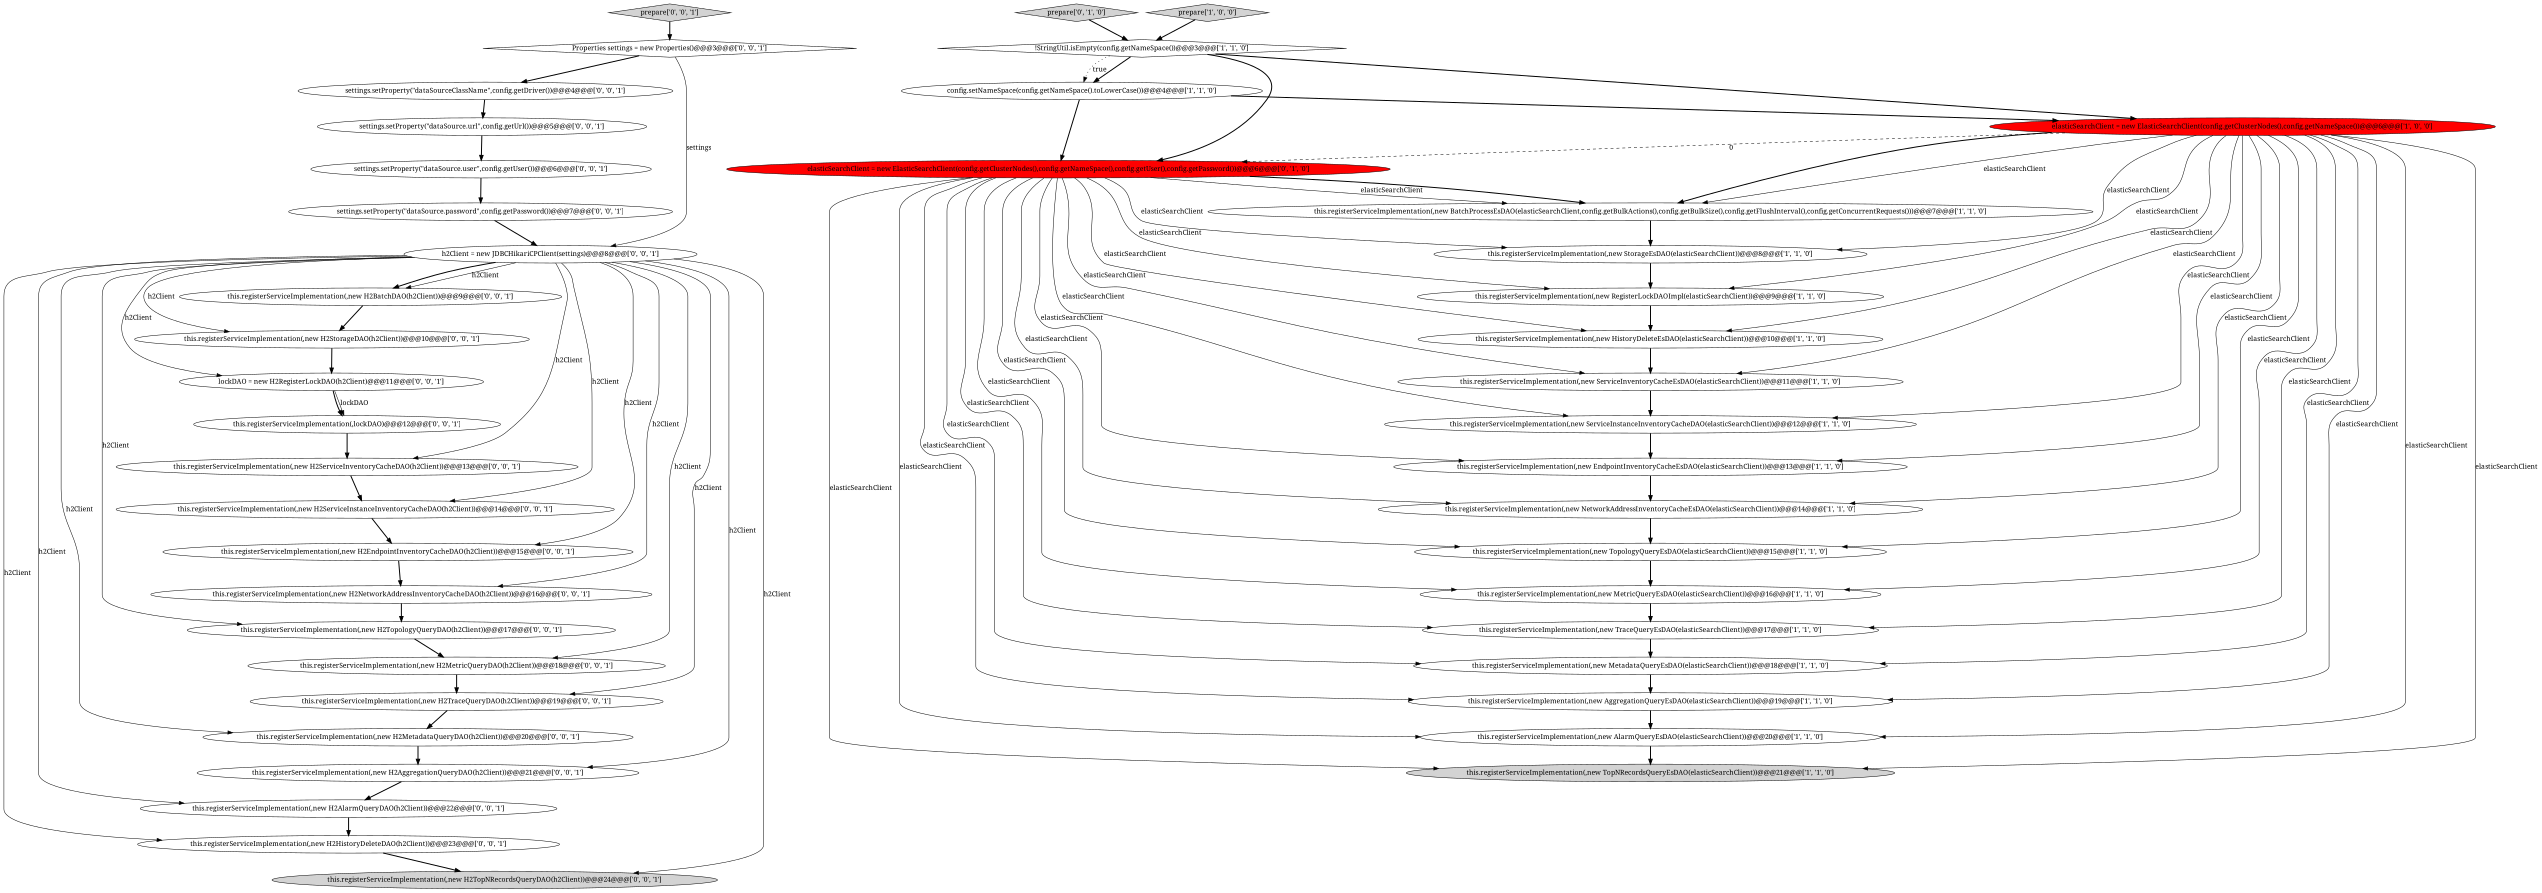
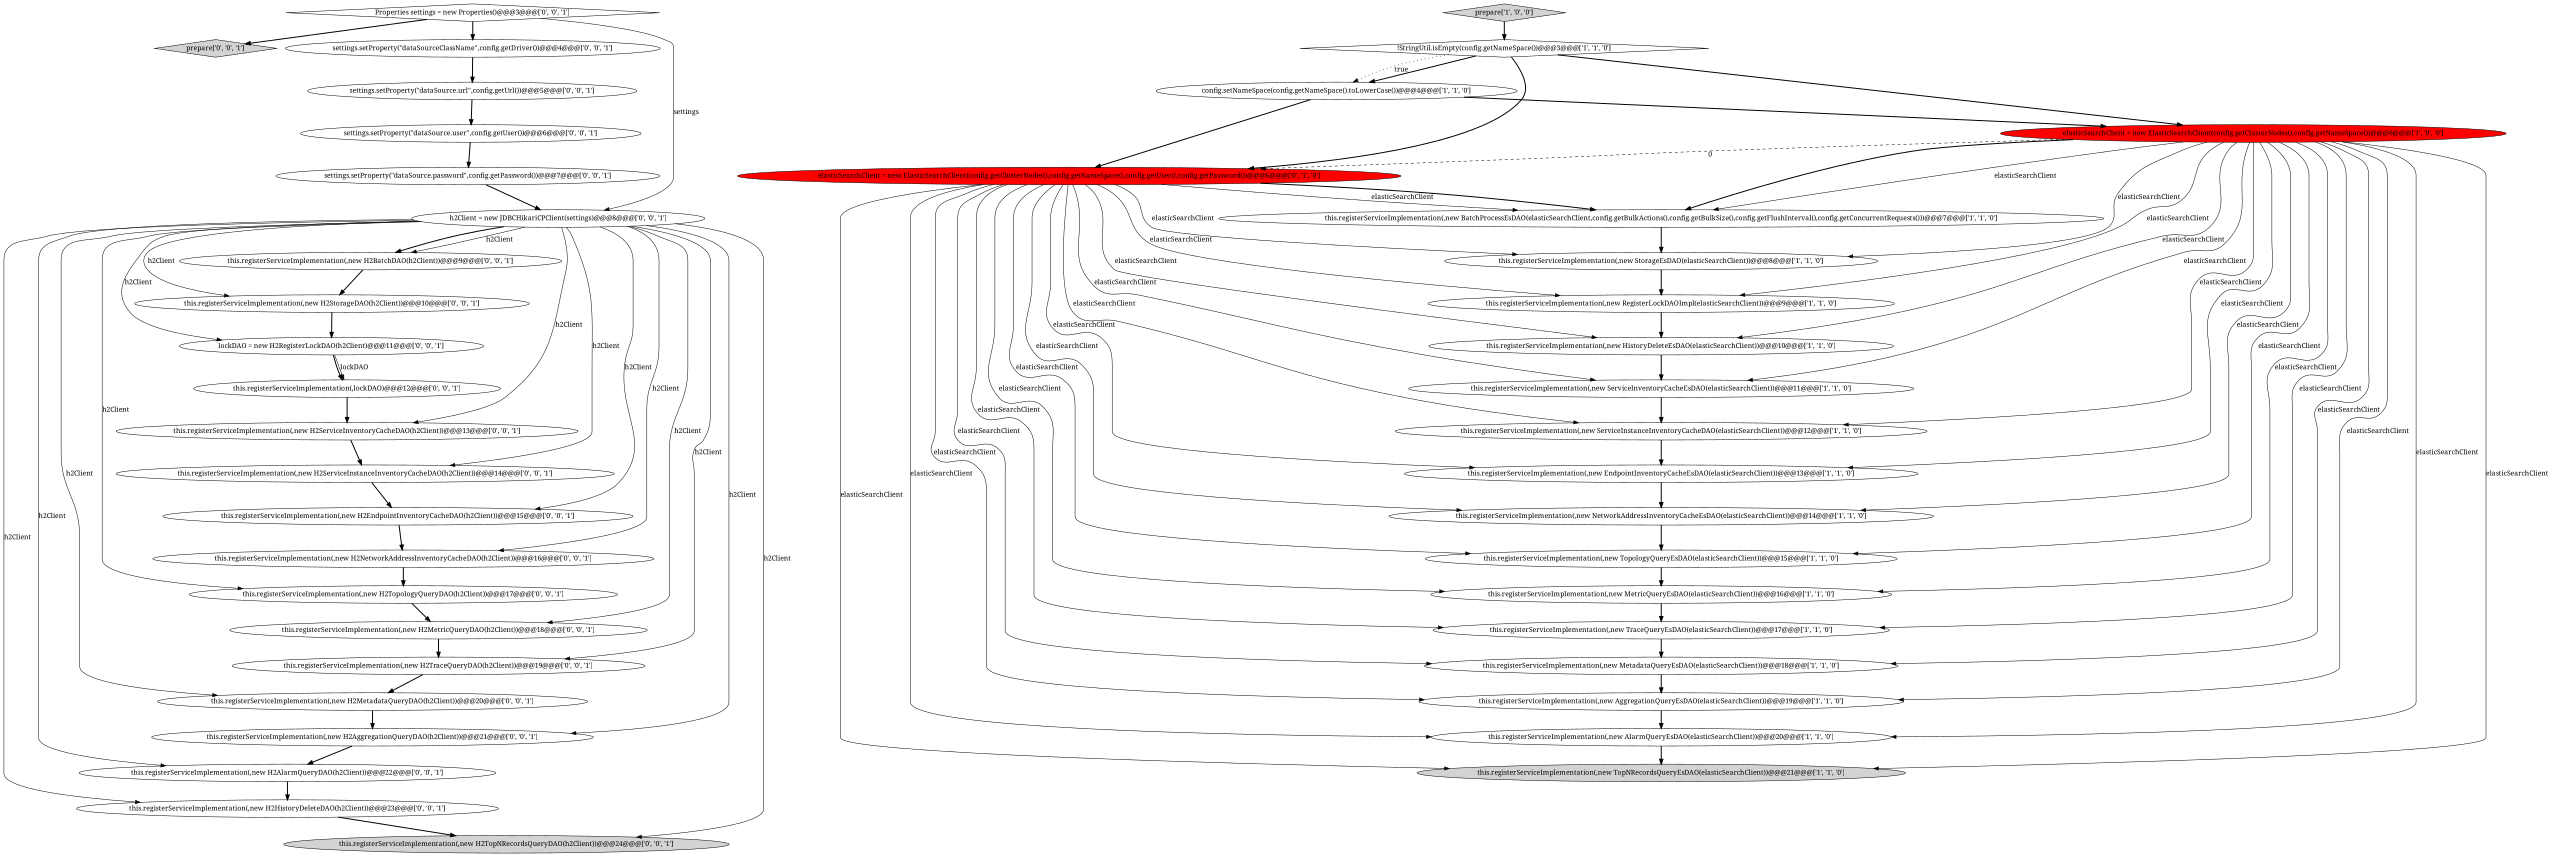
node "prepare['0', '1', '0']": removed
edge "prepare['0', '0', '1']" -> "Properties settings = new Properties()@@@3@@@['0', '0', '1']": reversed
